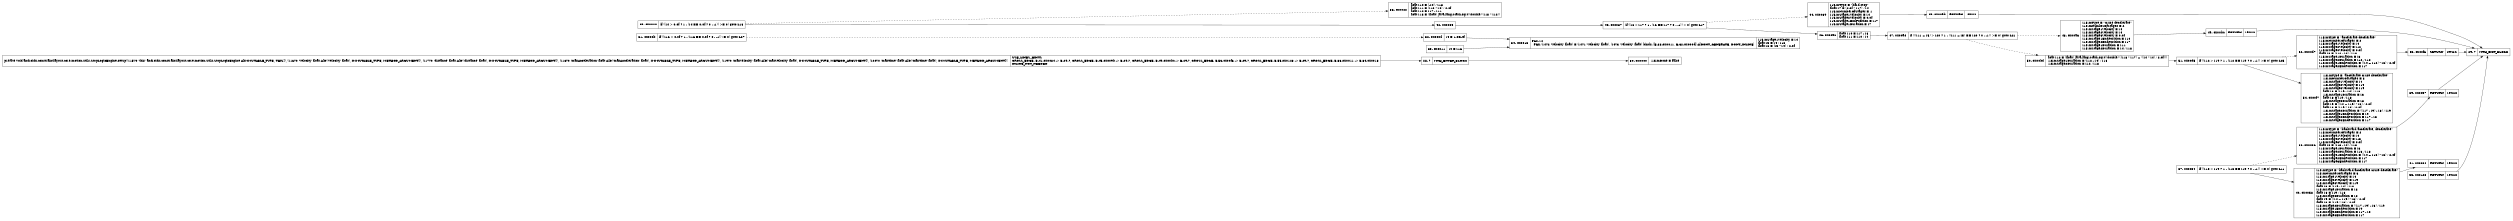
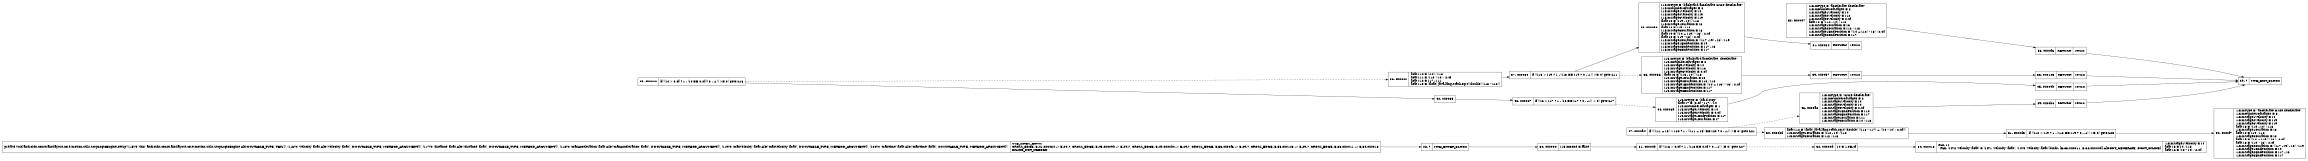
node "46: 0x009c": removed
node "33: 0x0011": removed
edge "51: 0x00d5" -> "52: 0x00d7": removed
edge "39: 0x0057" -> "29: ?": now "39: 0x0057" -> "55: 0x0123"
edge "36: 0x0022" -> "37: 0x0034": added
edge "30: 0x0000" -> "31: 0x000b": added
